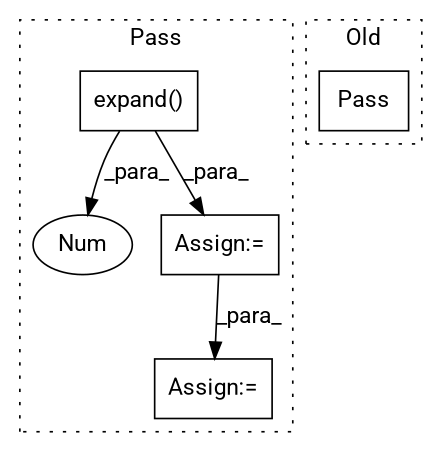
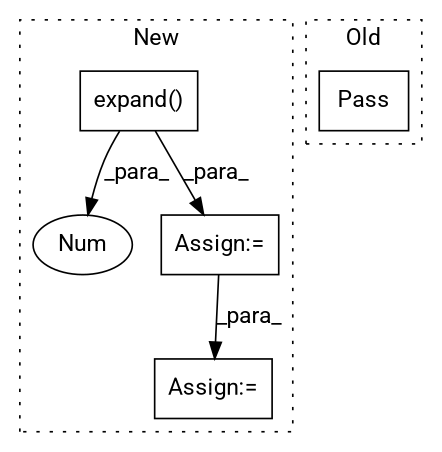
cluster "Pass": label "Pass" -> "New"
